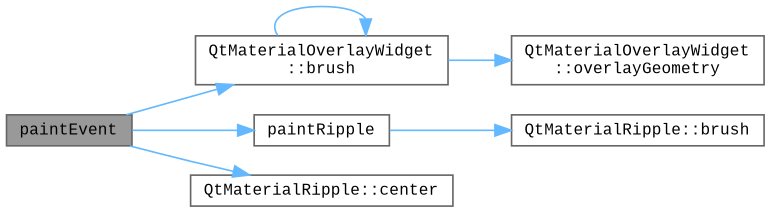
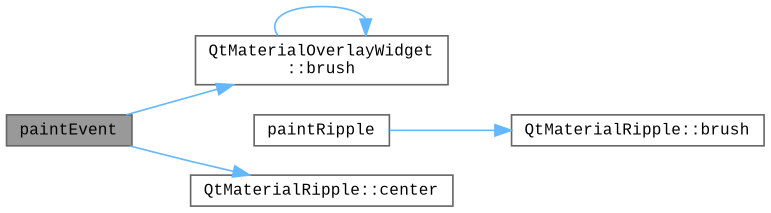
node "QtMaterialOverlayWidget ::overlayGeometry": removed
edge "paintEvent" -> "paintRipple": removed
